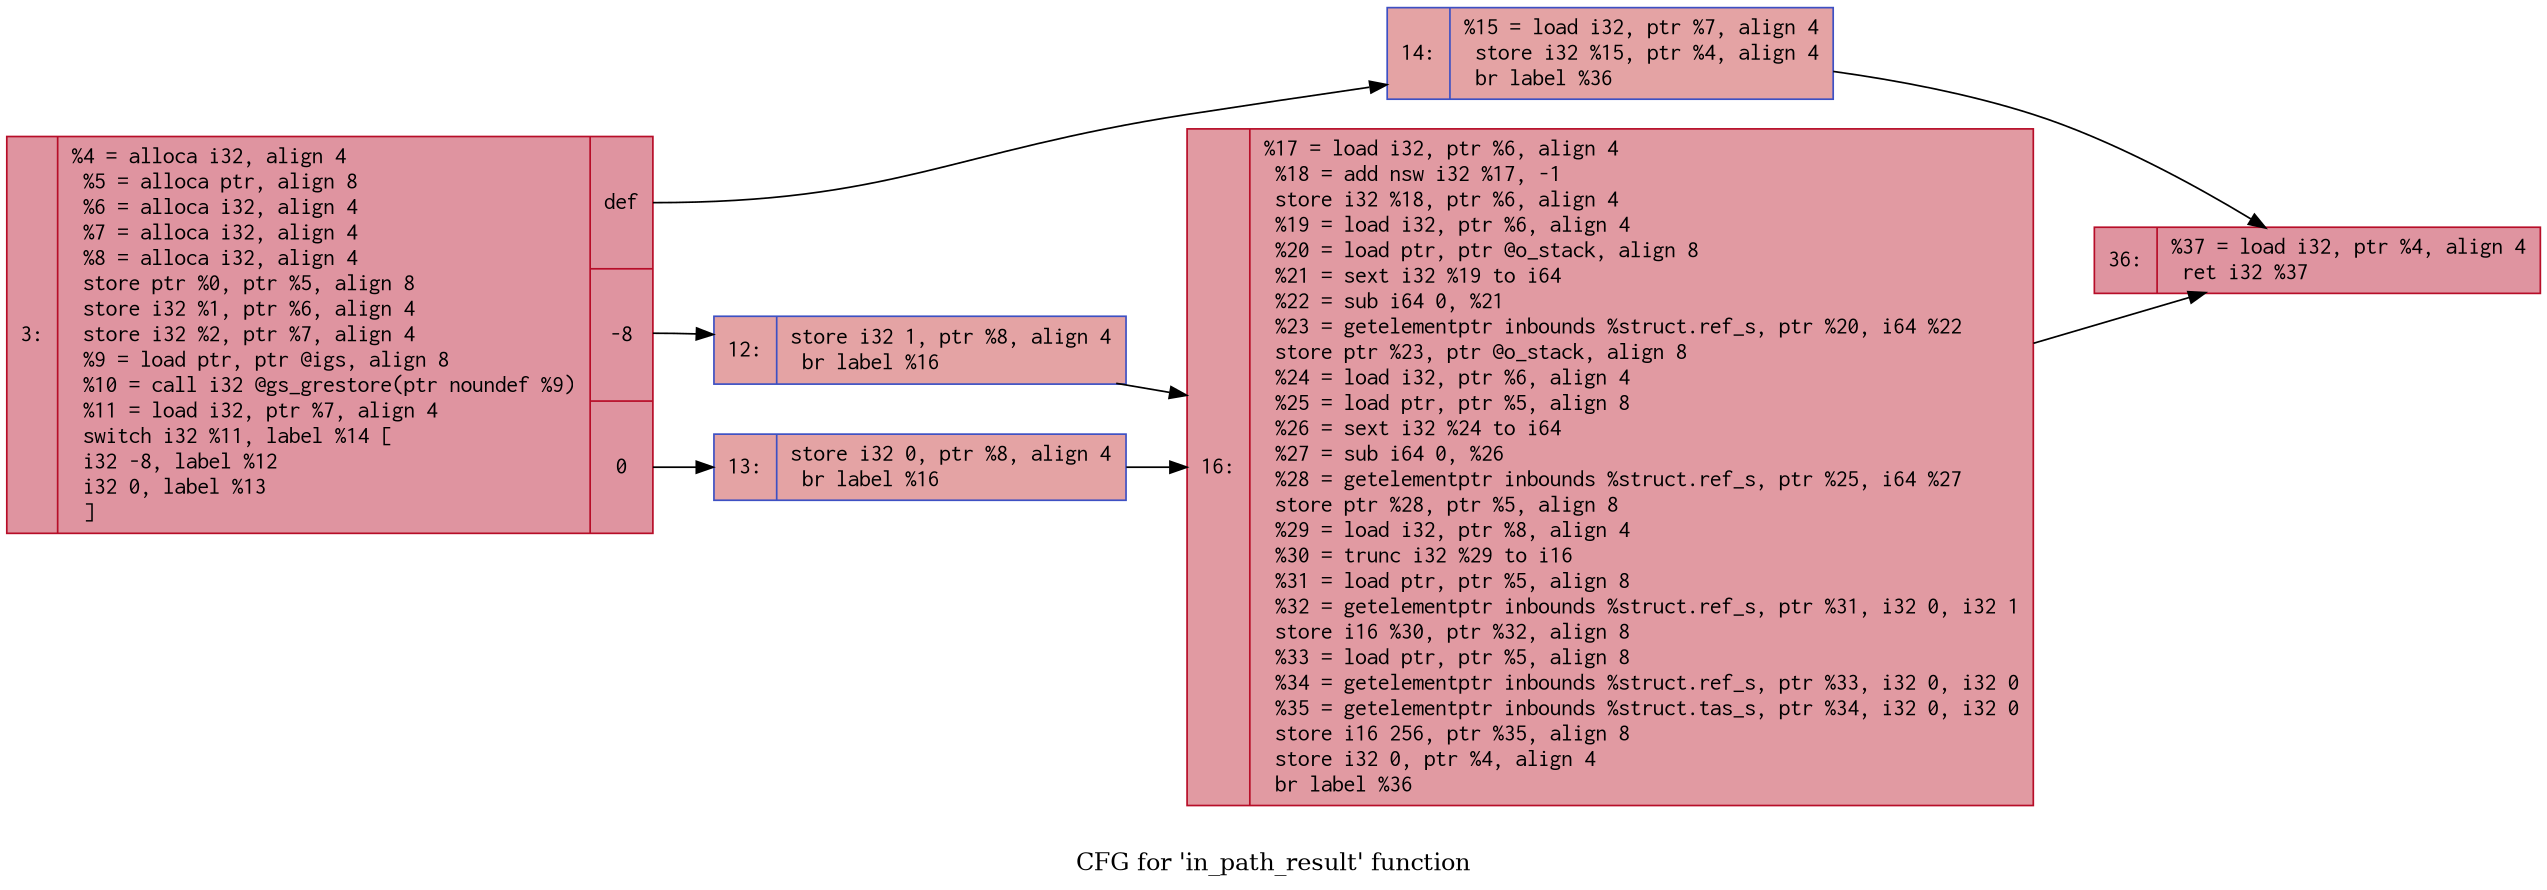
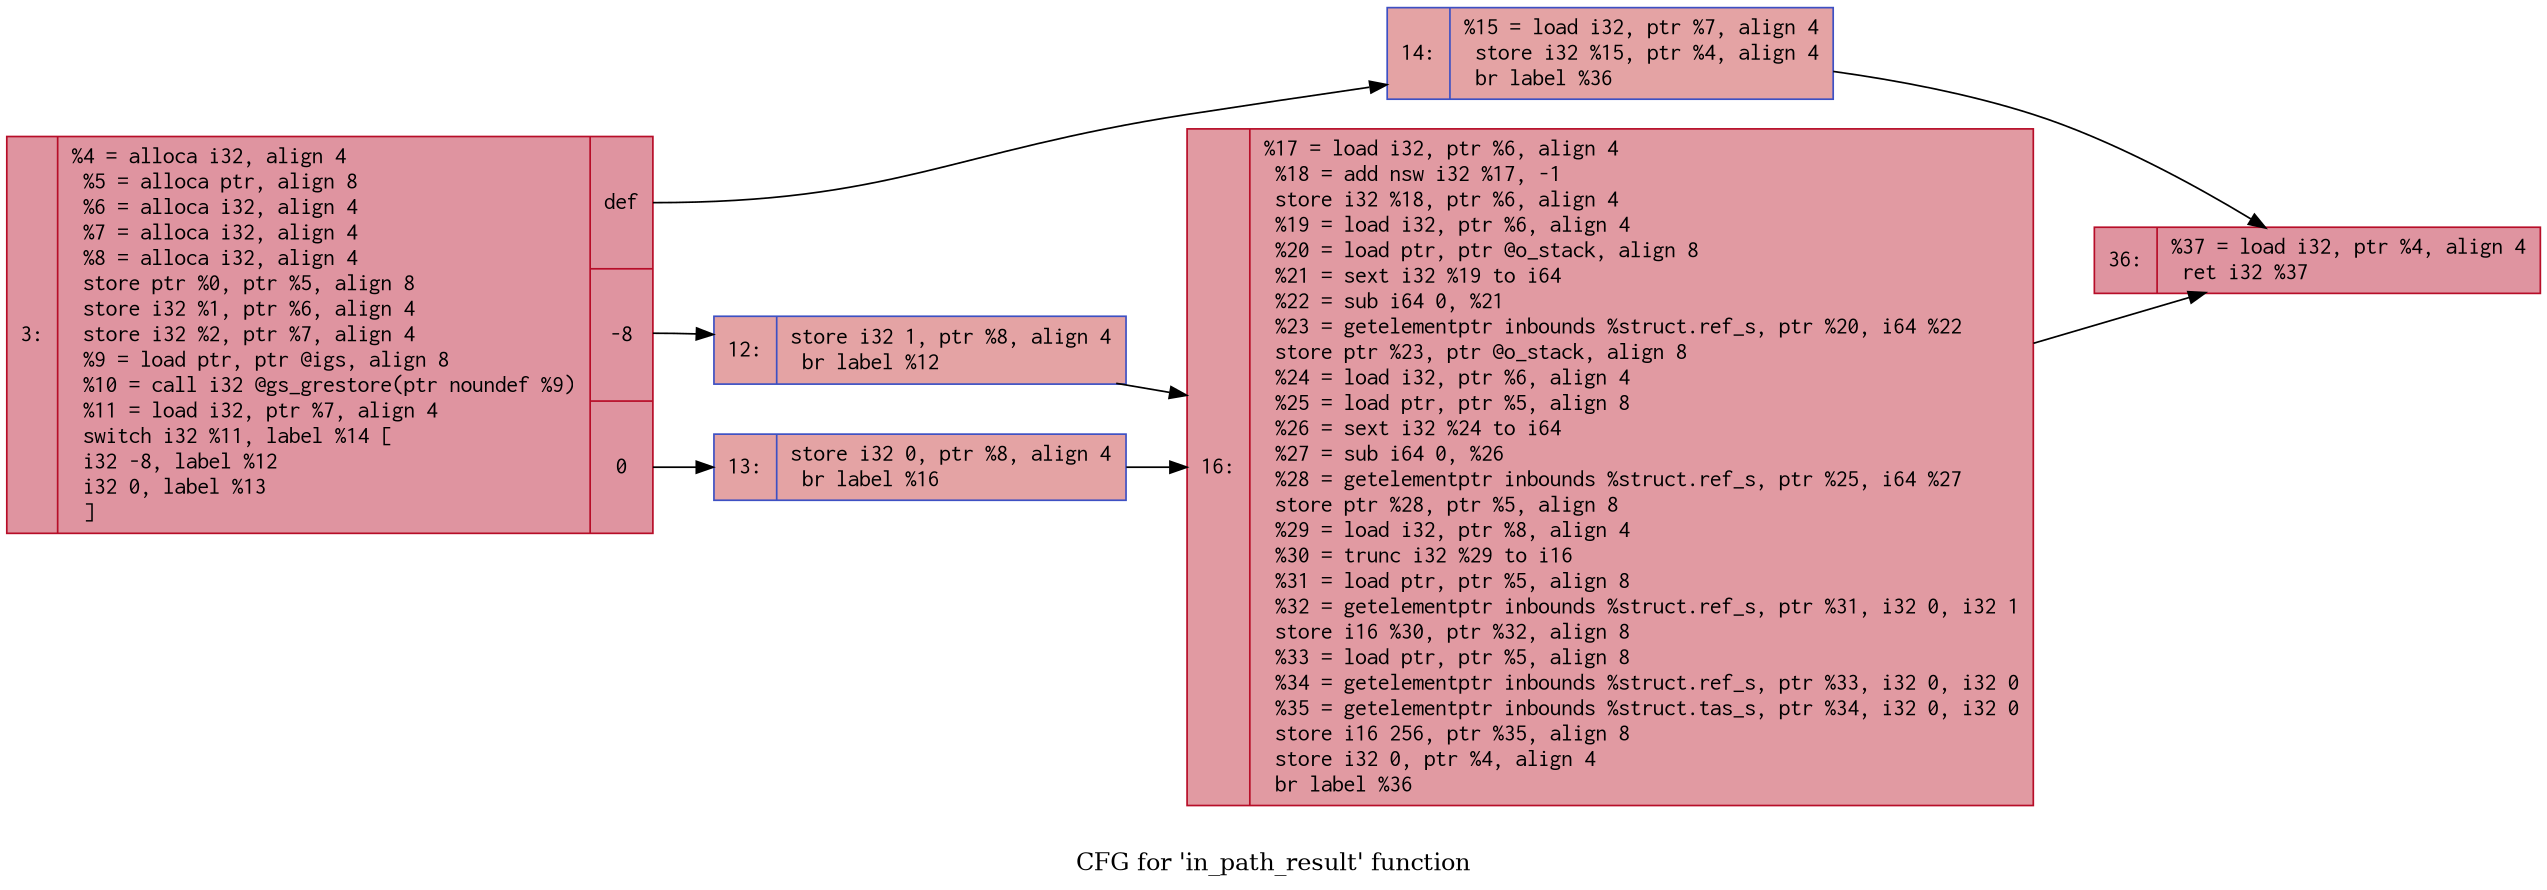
node "12:": text "br label %16" -> "br label %12"
